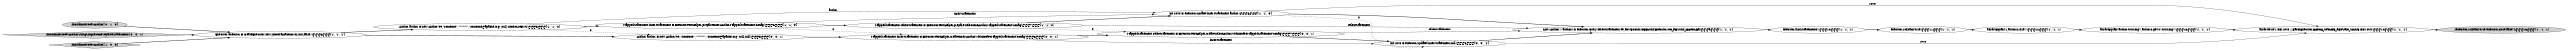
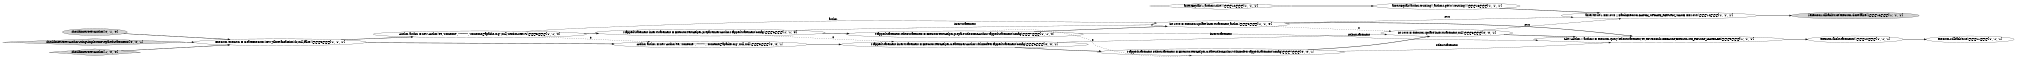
edge "executor.rollback(true)@@@11@@@['1', '1', '1']" -> "assertEquals(1,authors.size())@@@12@@@['1', '1', '1']": removed
node "assertEquals(1,authors.size())@@@12@@@['1', '1', '1']": shape ellipse -> diamond
